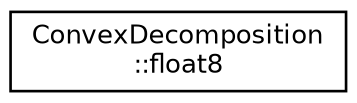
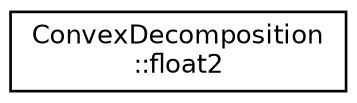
node "ConvexDecomposition ::float8": label "ConvexDecomposition ::float8" -> "ConvexDecomposition ::float2"
